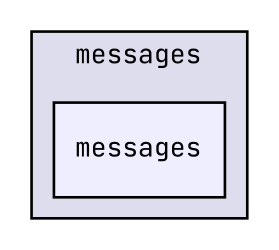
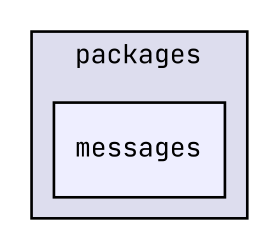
cluster "messages": label "messages" -> "packages"
